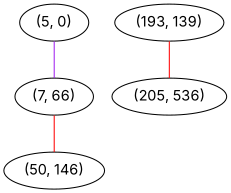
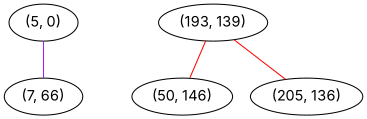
node "(205, 536)": label "(205, 536)" -> "(205, 136)"
edge "(7, 66)" -- "(50, 146)": now "(193, 139)" -- "(50, 146)"
